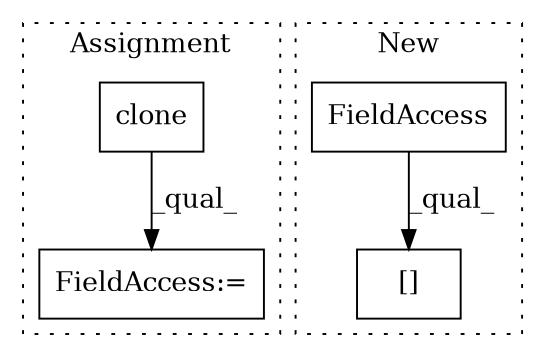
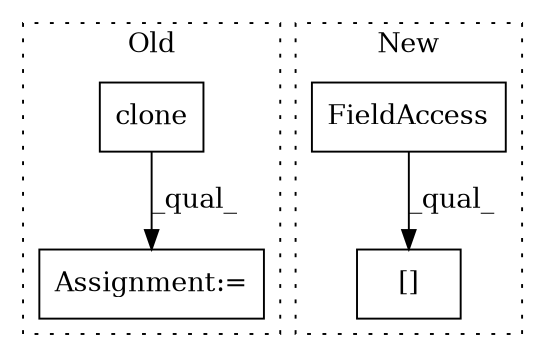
cluster "Assignment": label "Assignment" -> "Old"
node "FieldAccess:=": label "FieldAccess:=" -> "Assignment:="
